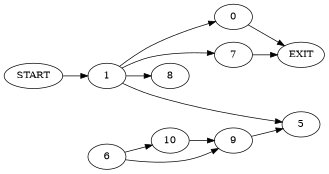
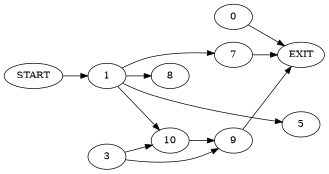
edge "1" -> "0": now "1" -> "10"
edge "9" -> "5": now "9" -> "EXIT"
node "6": label "6" -> "3"
